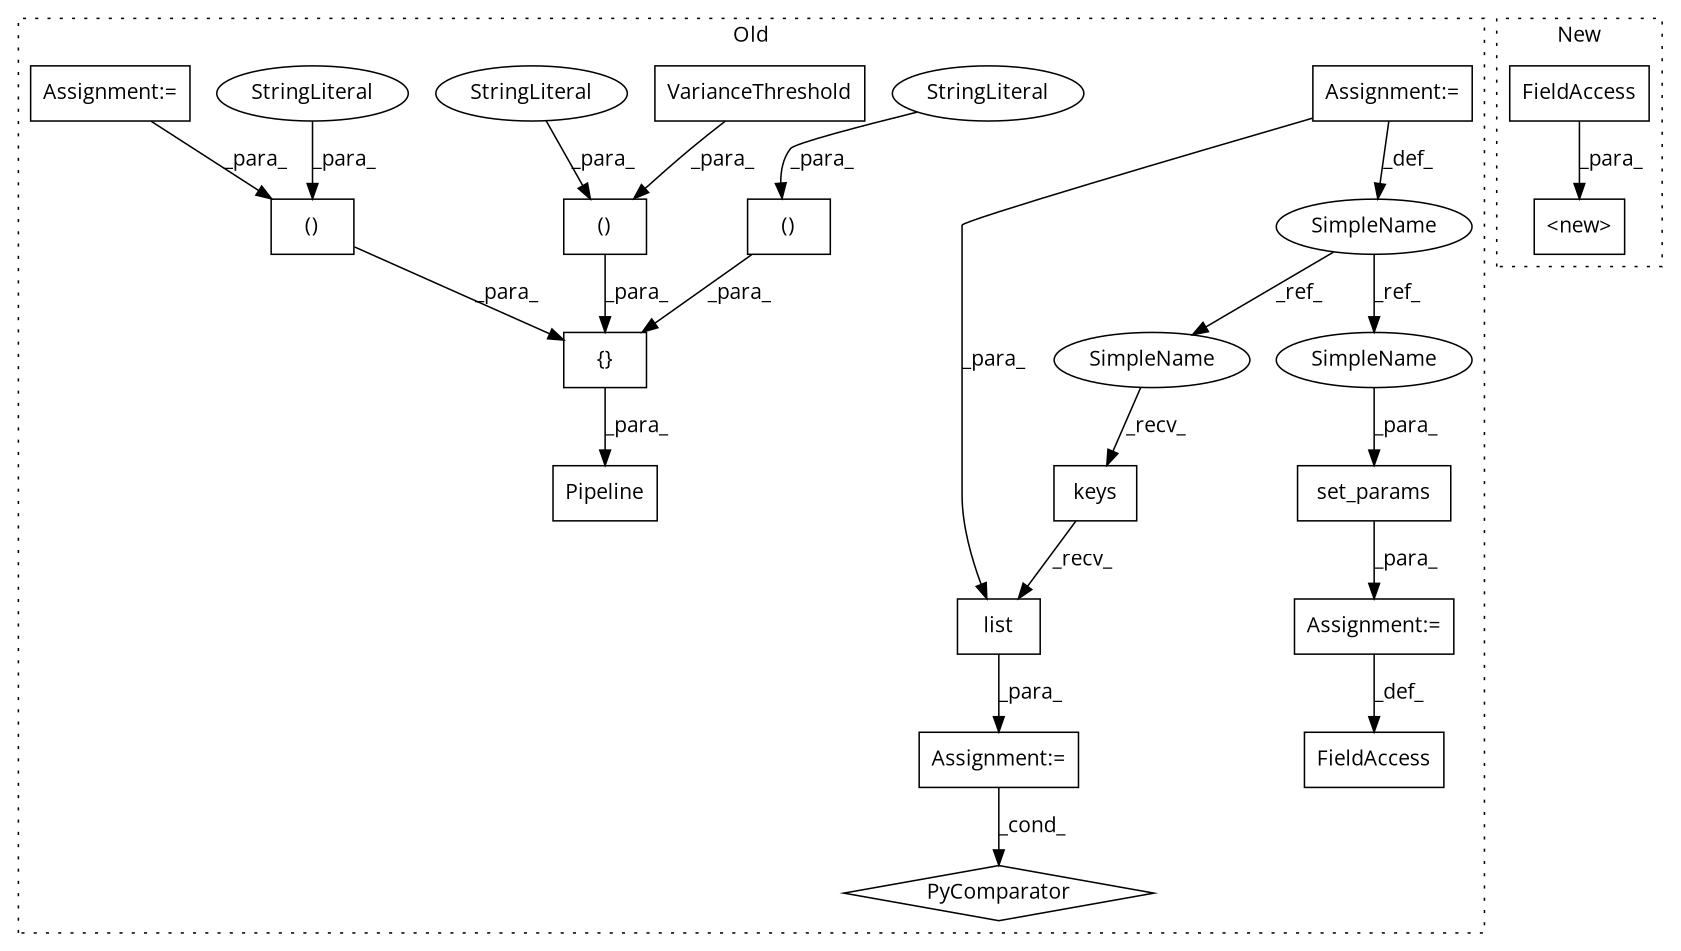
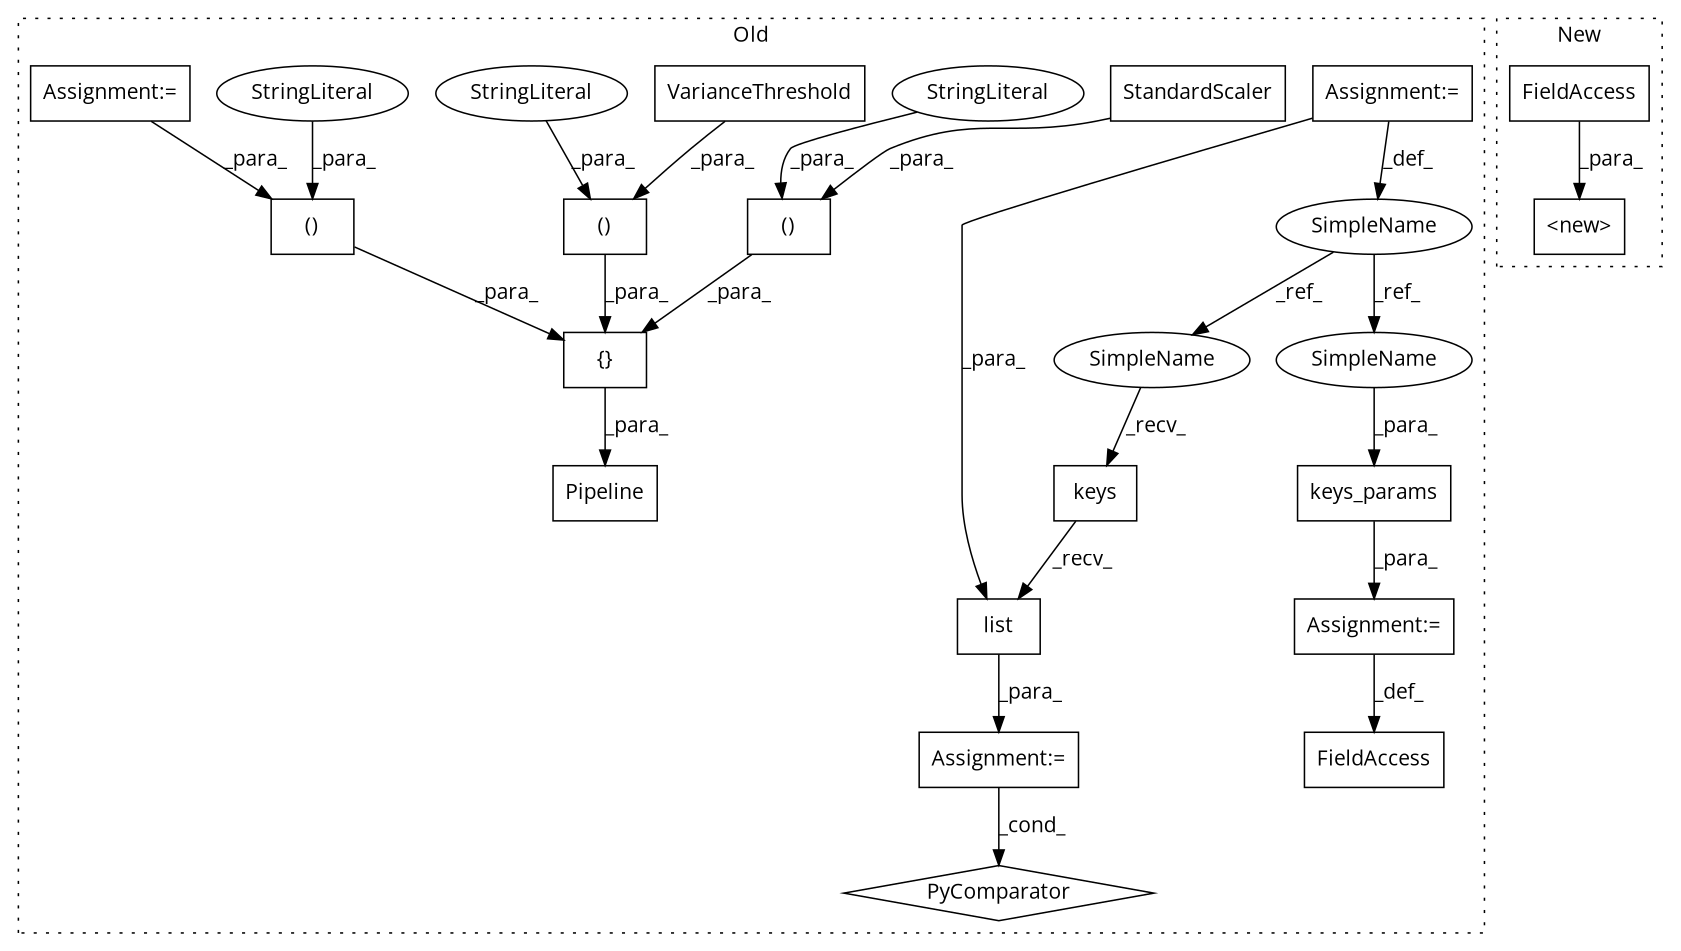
node "StandardScaler": added
node "set_params": label "set_params" -> "keys_params"
